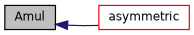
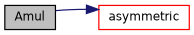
edge "asymmetric" -> "Amul": reversed
